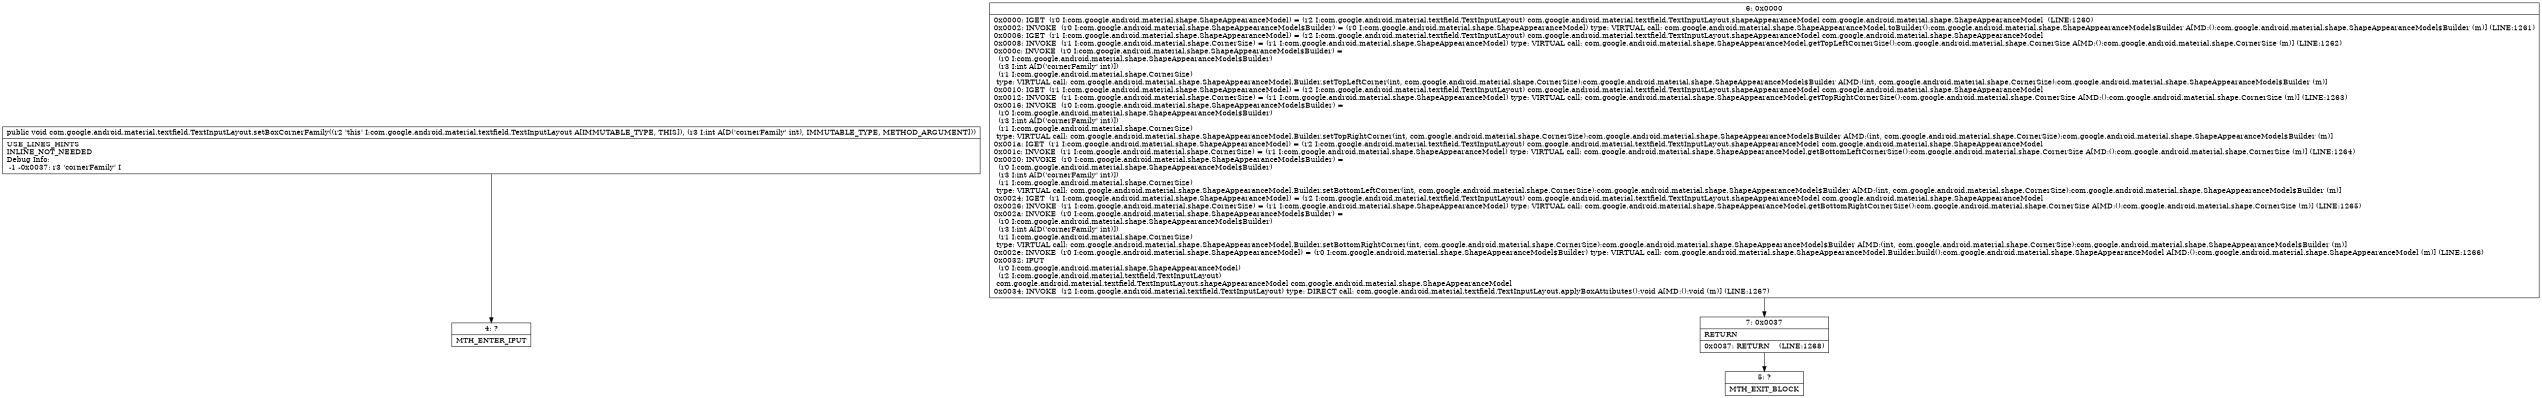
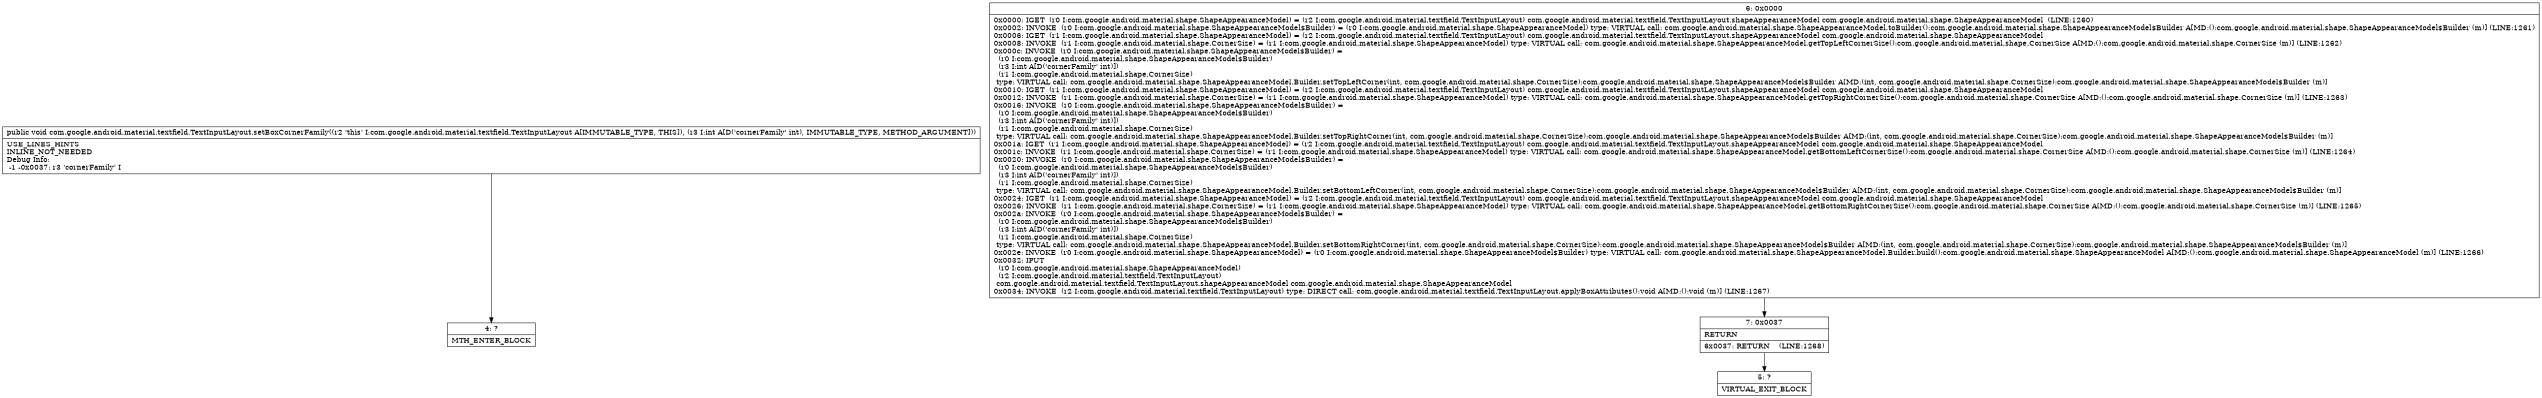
node "4: ?": text "MTH_ENTER_IPUT" -> "MTH_ENTER_BLOCK"
node "7: 0x0037": text "0x0037: RETURN    (LINE:1268)" -> "6x0037: RETURN    (LINE:1268)"
node "5: ?": text "MTH_EXIT_BLOCK" -> "VIRTUAL_EXIT_BLOCK"
